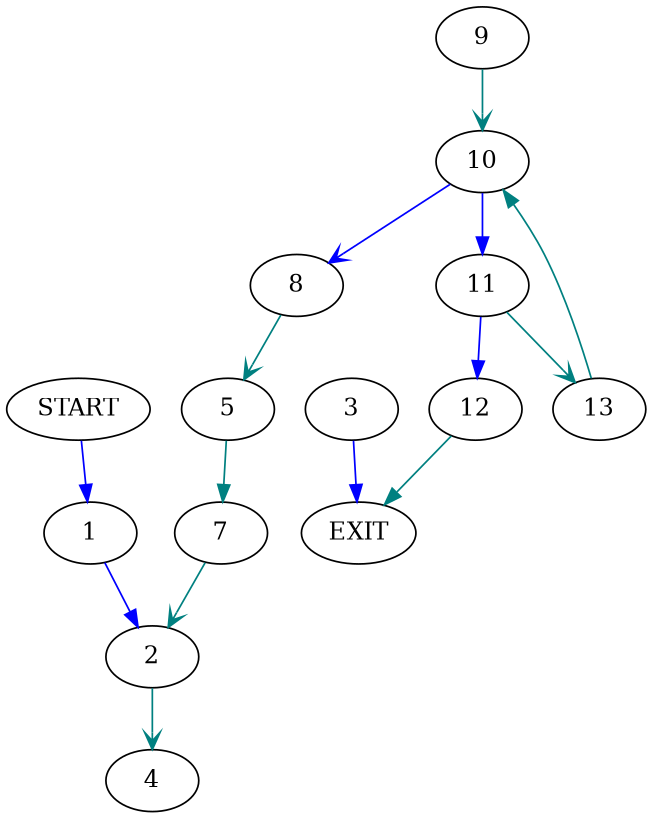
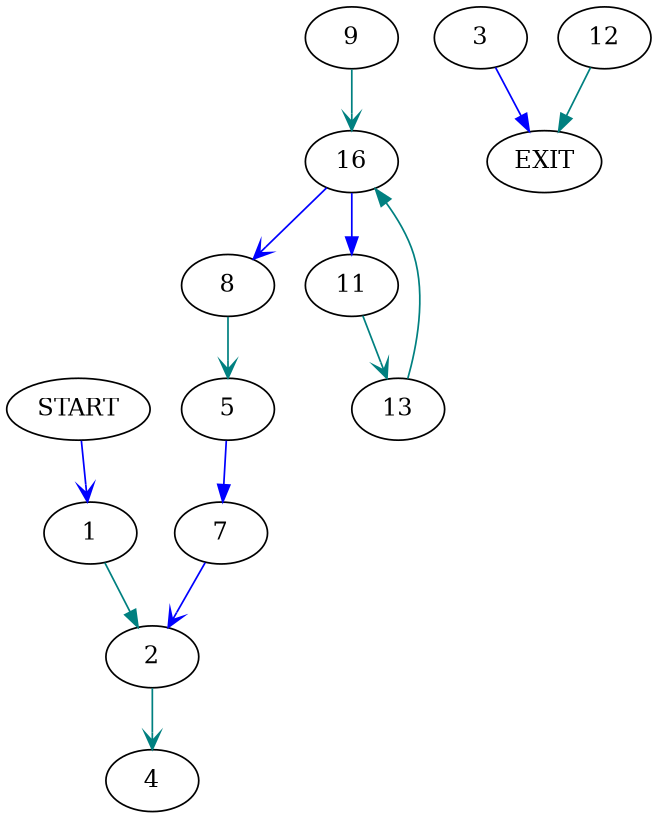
node "10": label "10" -> "16"
edge "11" -> "12": removed
edge "START" -> "1": arrowhead normal -> vee
edge "5" -> "7": color teal -> blue
edge "1" -> "2": color blue -> teal
edge "7" -> "2": color teal -> blue
